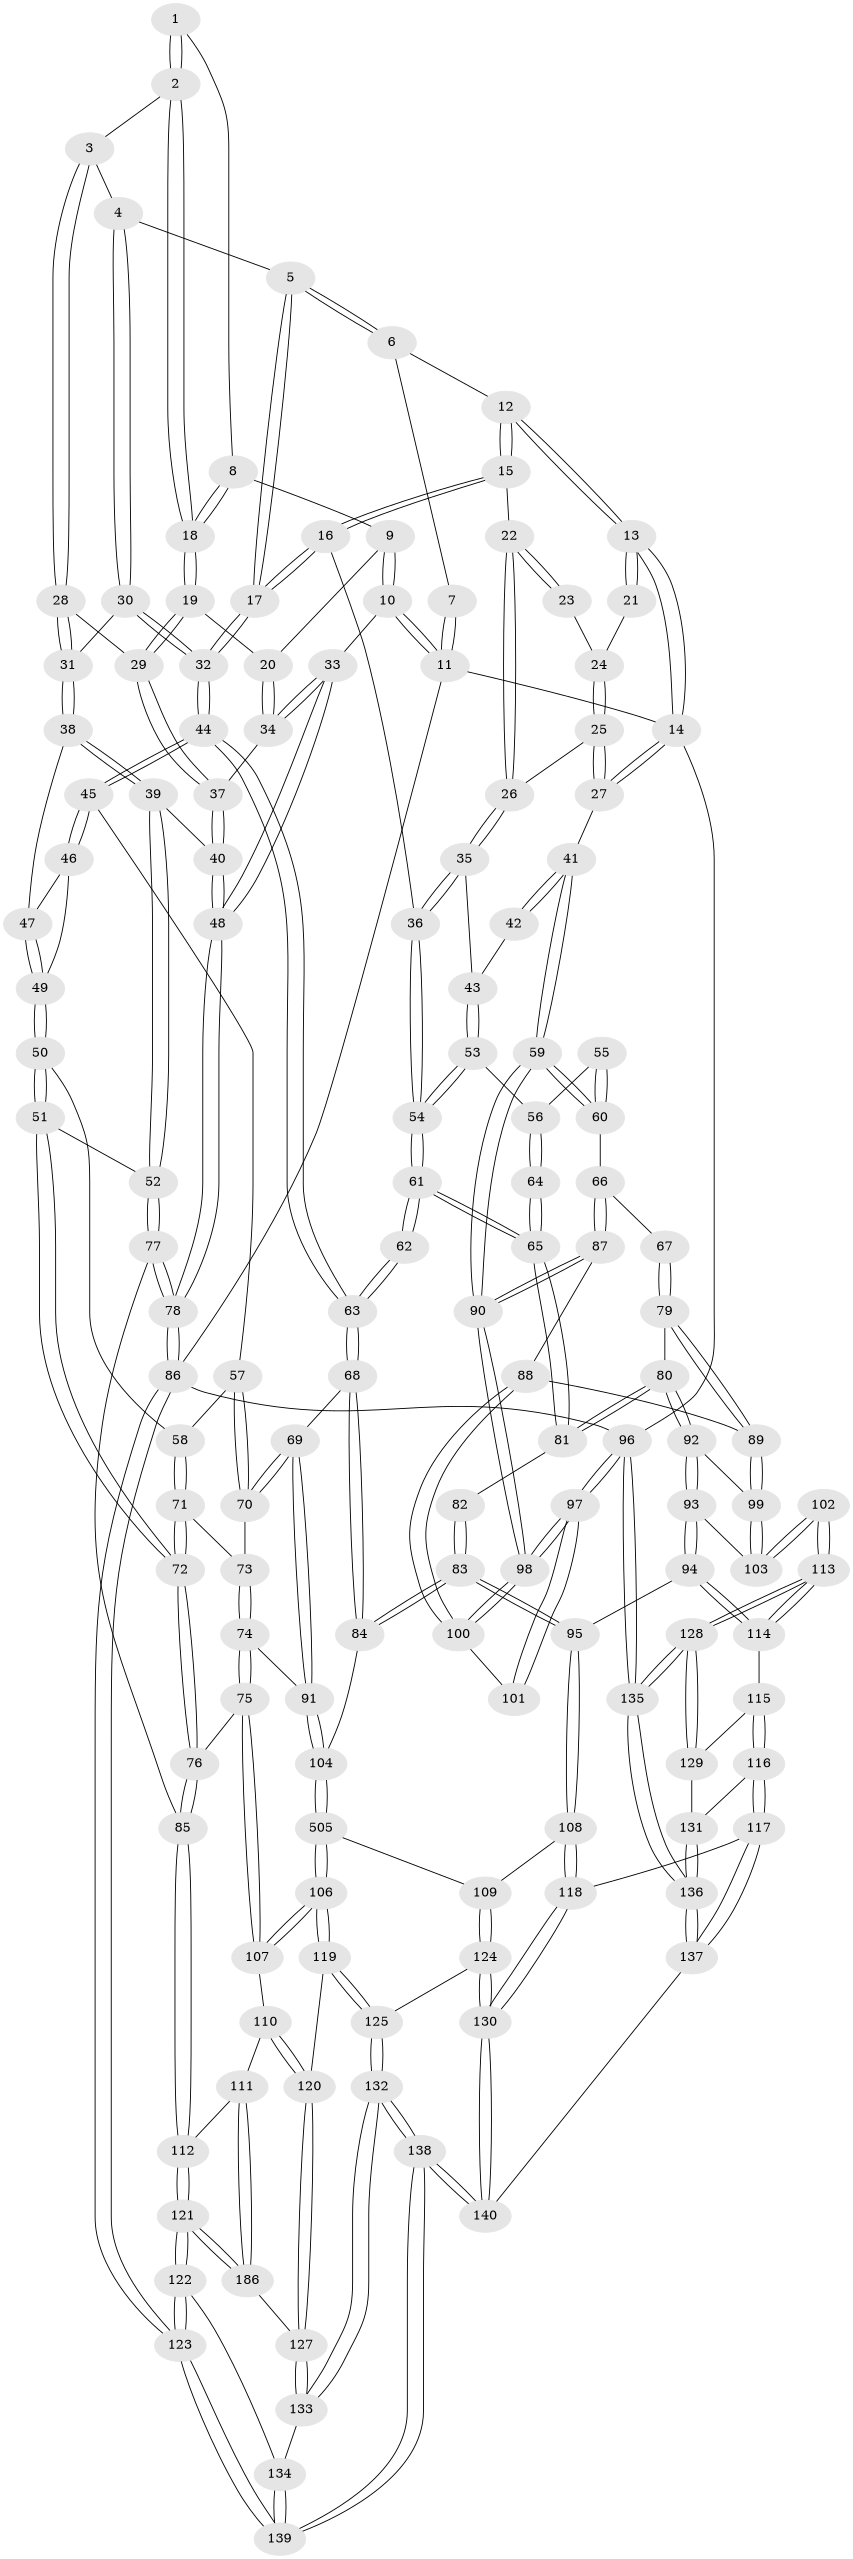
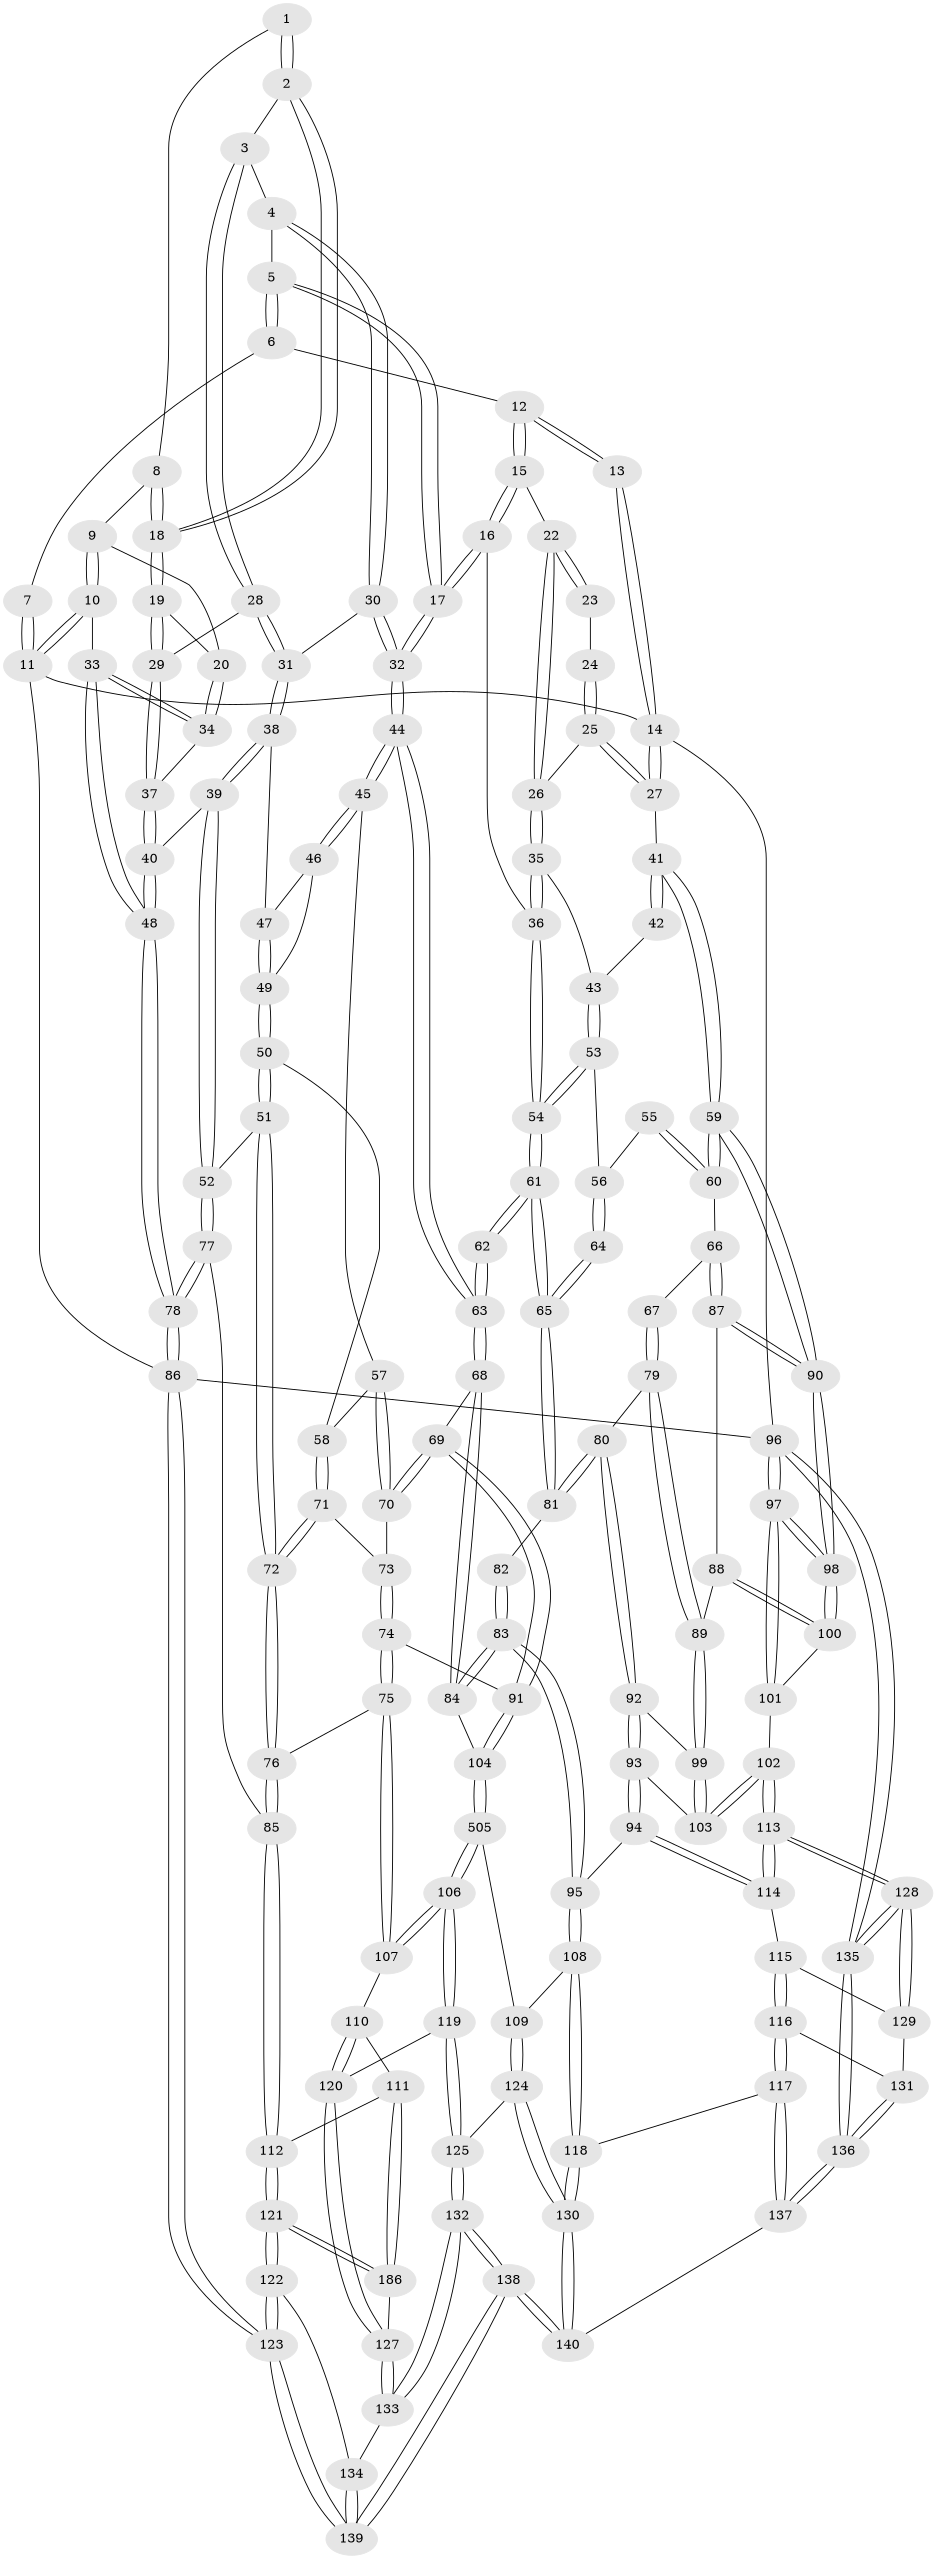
node "21": removed
edge "101" -- "102": added
